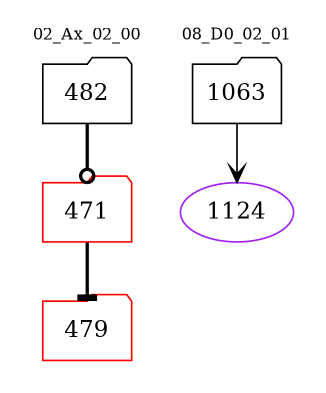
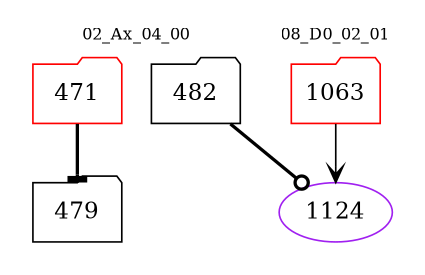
cluster "02_Ax_02_00": label "02_Ax_02_00" -> "02_Ax_04_00"
node "1063": color black -> red
edge "482" -> "471": now "482" -> "1124"
node "479": color red -> black
